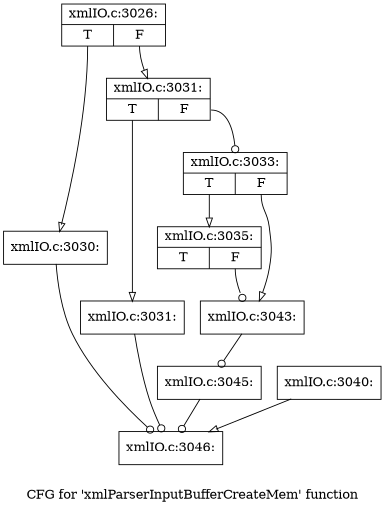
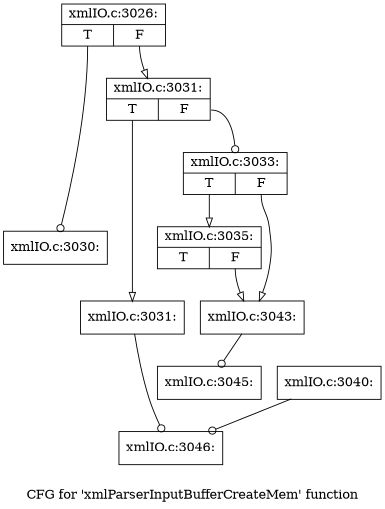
edge "xmlIO.c:3026:" -> "xmlIO.c:3030:": arrowhead onormal -> odot
edge "xmlIO.c:3035:" -> "xmlIO.c:3043:": arrowhead odot -> onormal
edge "xmlIO.c:3030:" -> "xmlIO.c:3046:": removed
edge "xmlIO.c:3045:" -> "xmlIO.c:3046:": removed
edge "xmlIO.c:3040:" -> "xmlIO.c:3046:": arrowhead onormal -> odot
